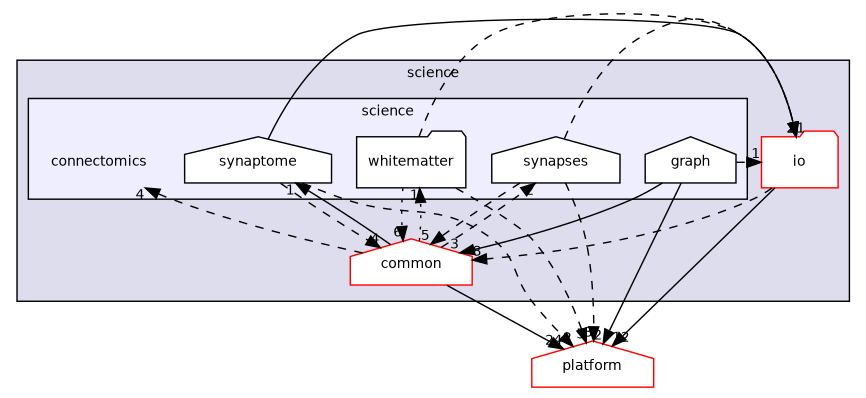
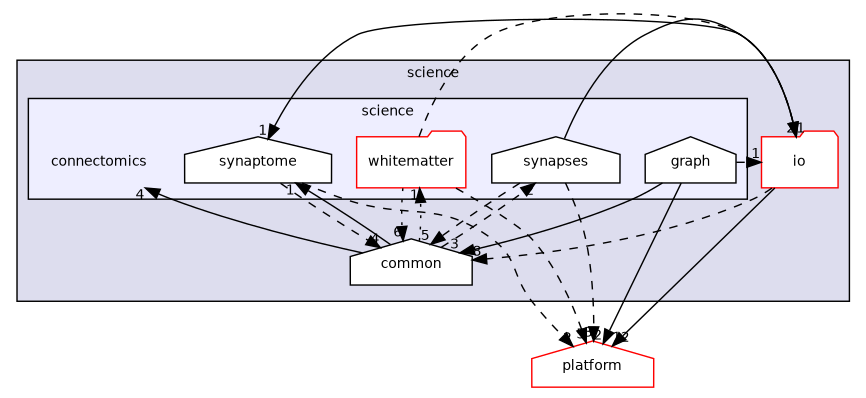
edge "synaptome" -> "io": reversed
edge "synapses" -> "io": style dashed -> solid
node "whitematter": color black -> red
edge "common" -> "connectomics": style dashed -> solid
node "common": color red -> black
edge "common" -> "platform": removed
